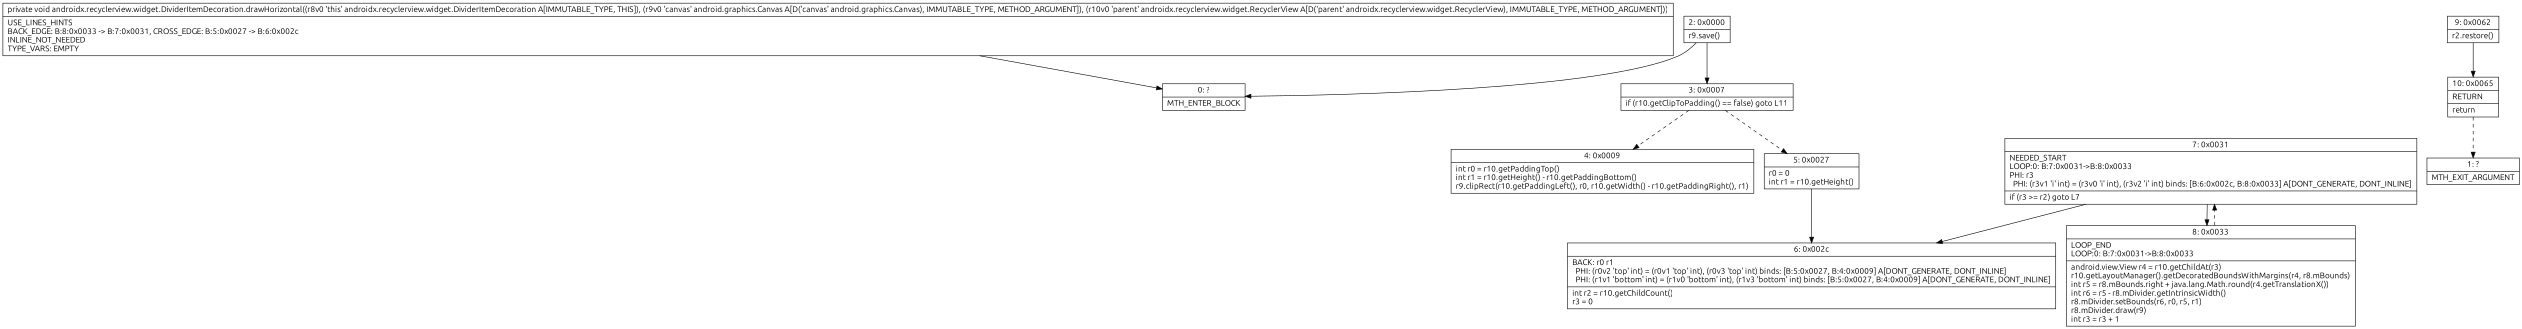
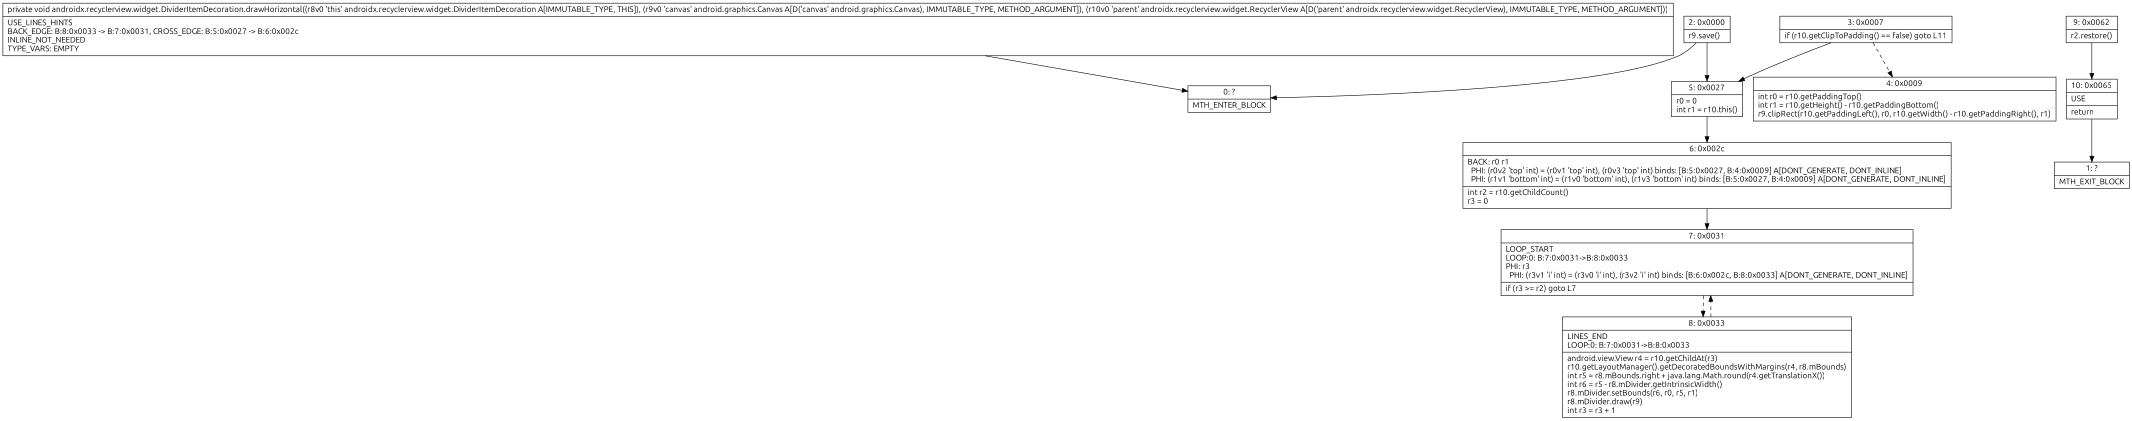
edge "2: 0x0000" -> "3: 0x0007": now "2: 0x0000" -> "5: 0x0027"
node "10: 0x0065": text "RETURN" -> "USE"
edge "3: 0x0007" -> "5: 0x0027": style dashed -> solid
edge "10: 0x0065" -> "1: ?": style dashed -> solid
node "7: 0x0031": text "NEEDED_START" -> "LOOP_START"
node "1: ?": text "MTH_EXIT_ARGUMENT" -> "MTH_EXIT_BLOCK"
node "5: 0x0027": text "int r1 = r10.getHeight()" -> "int r1 = r10.this()"
edge "7: 0x0031" -> "8: 0x0033": style solid -> dashed
edge "7: 0x0031" -> "6: 0x002c": reversed
node "8: 0x0033": text "LOOP_END" -> "LINES_END"
